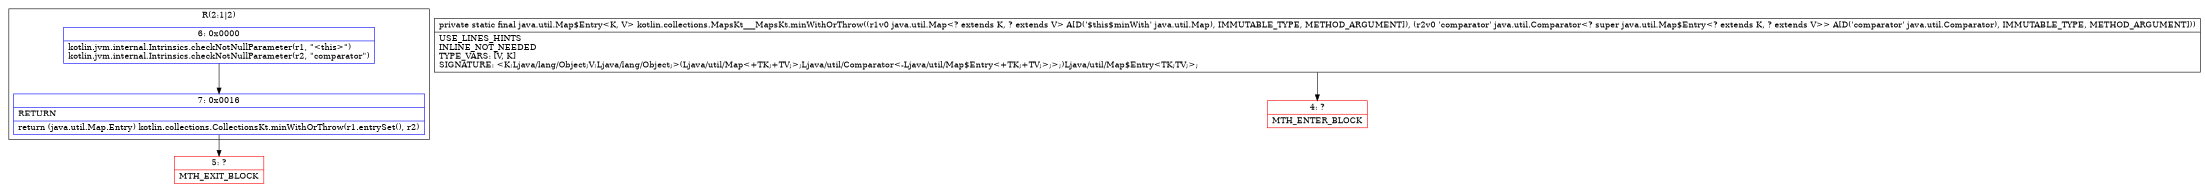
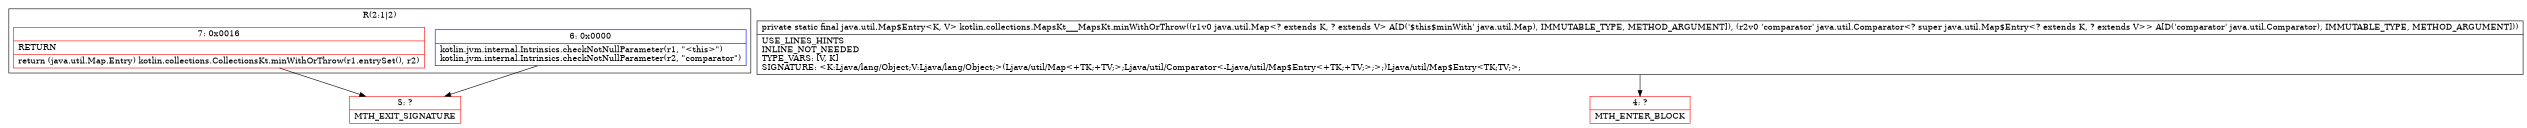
edge "6: 0x0000" -> "7: 0x0016": now "6: 0x0000" -> "5: ?"
node "7: 0x0016": color blue -> red
node "5: ?": text "MTH_EXIT_BLOCK" -> "MTH_EXIT_SIGNATURE"
